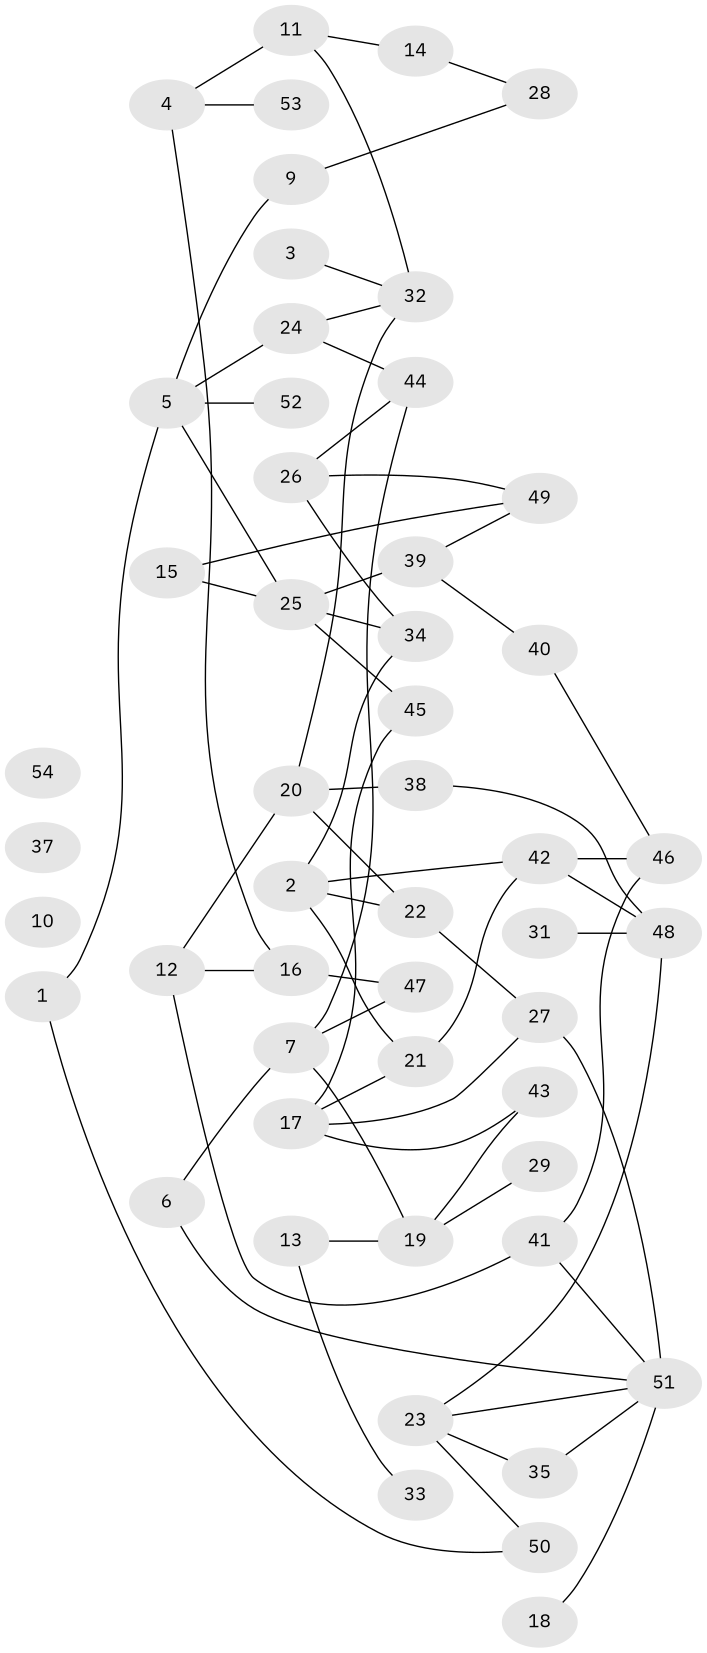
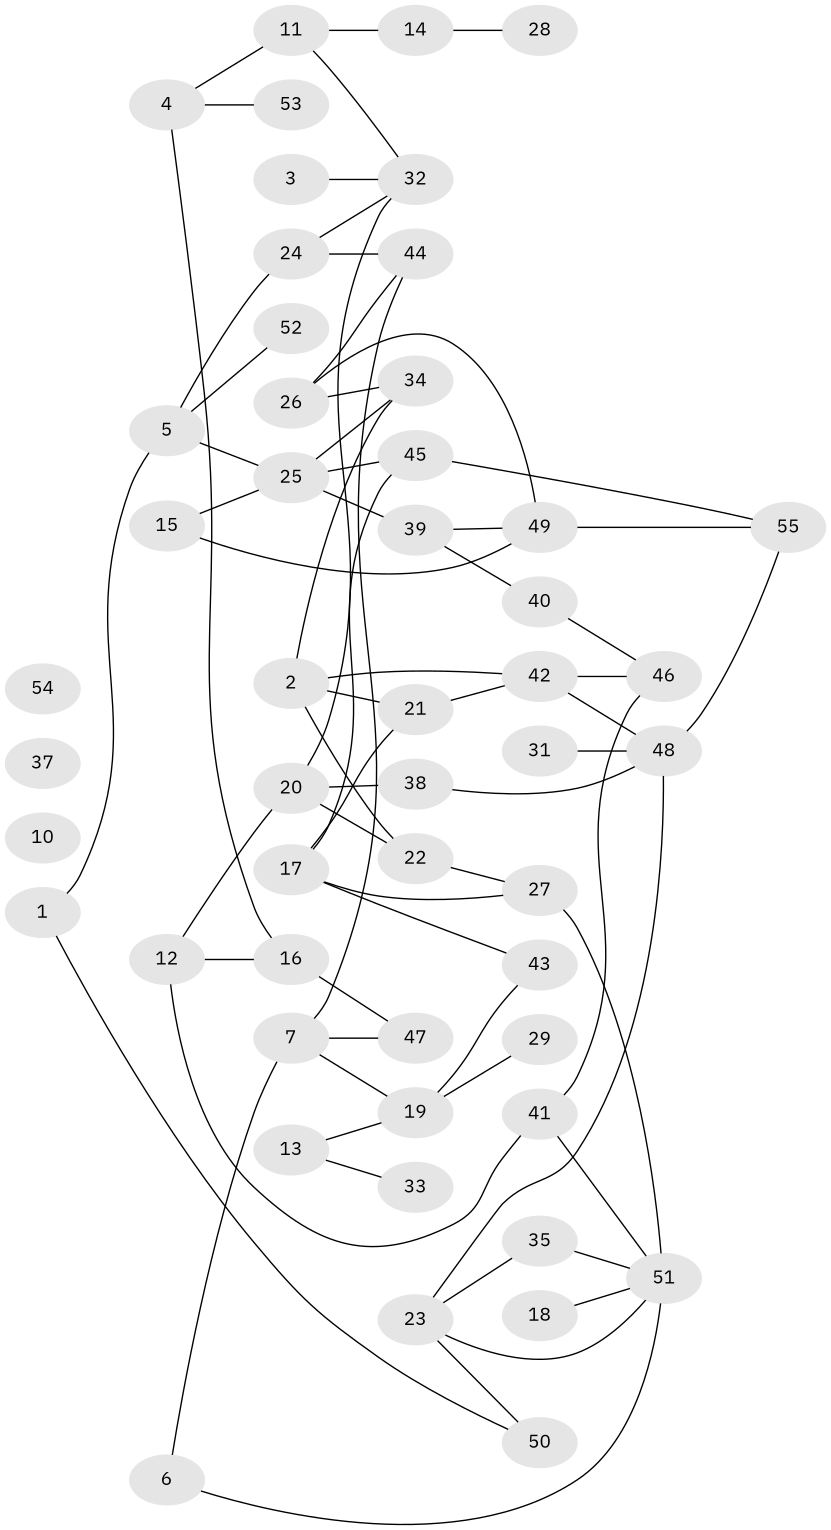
node "9": removed
node "55": added
